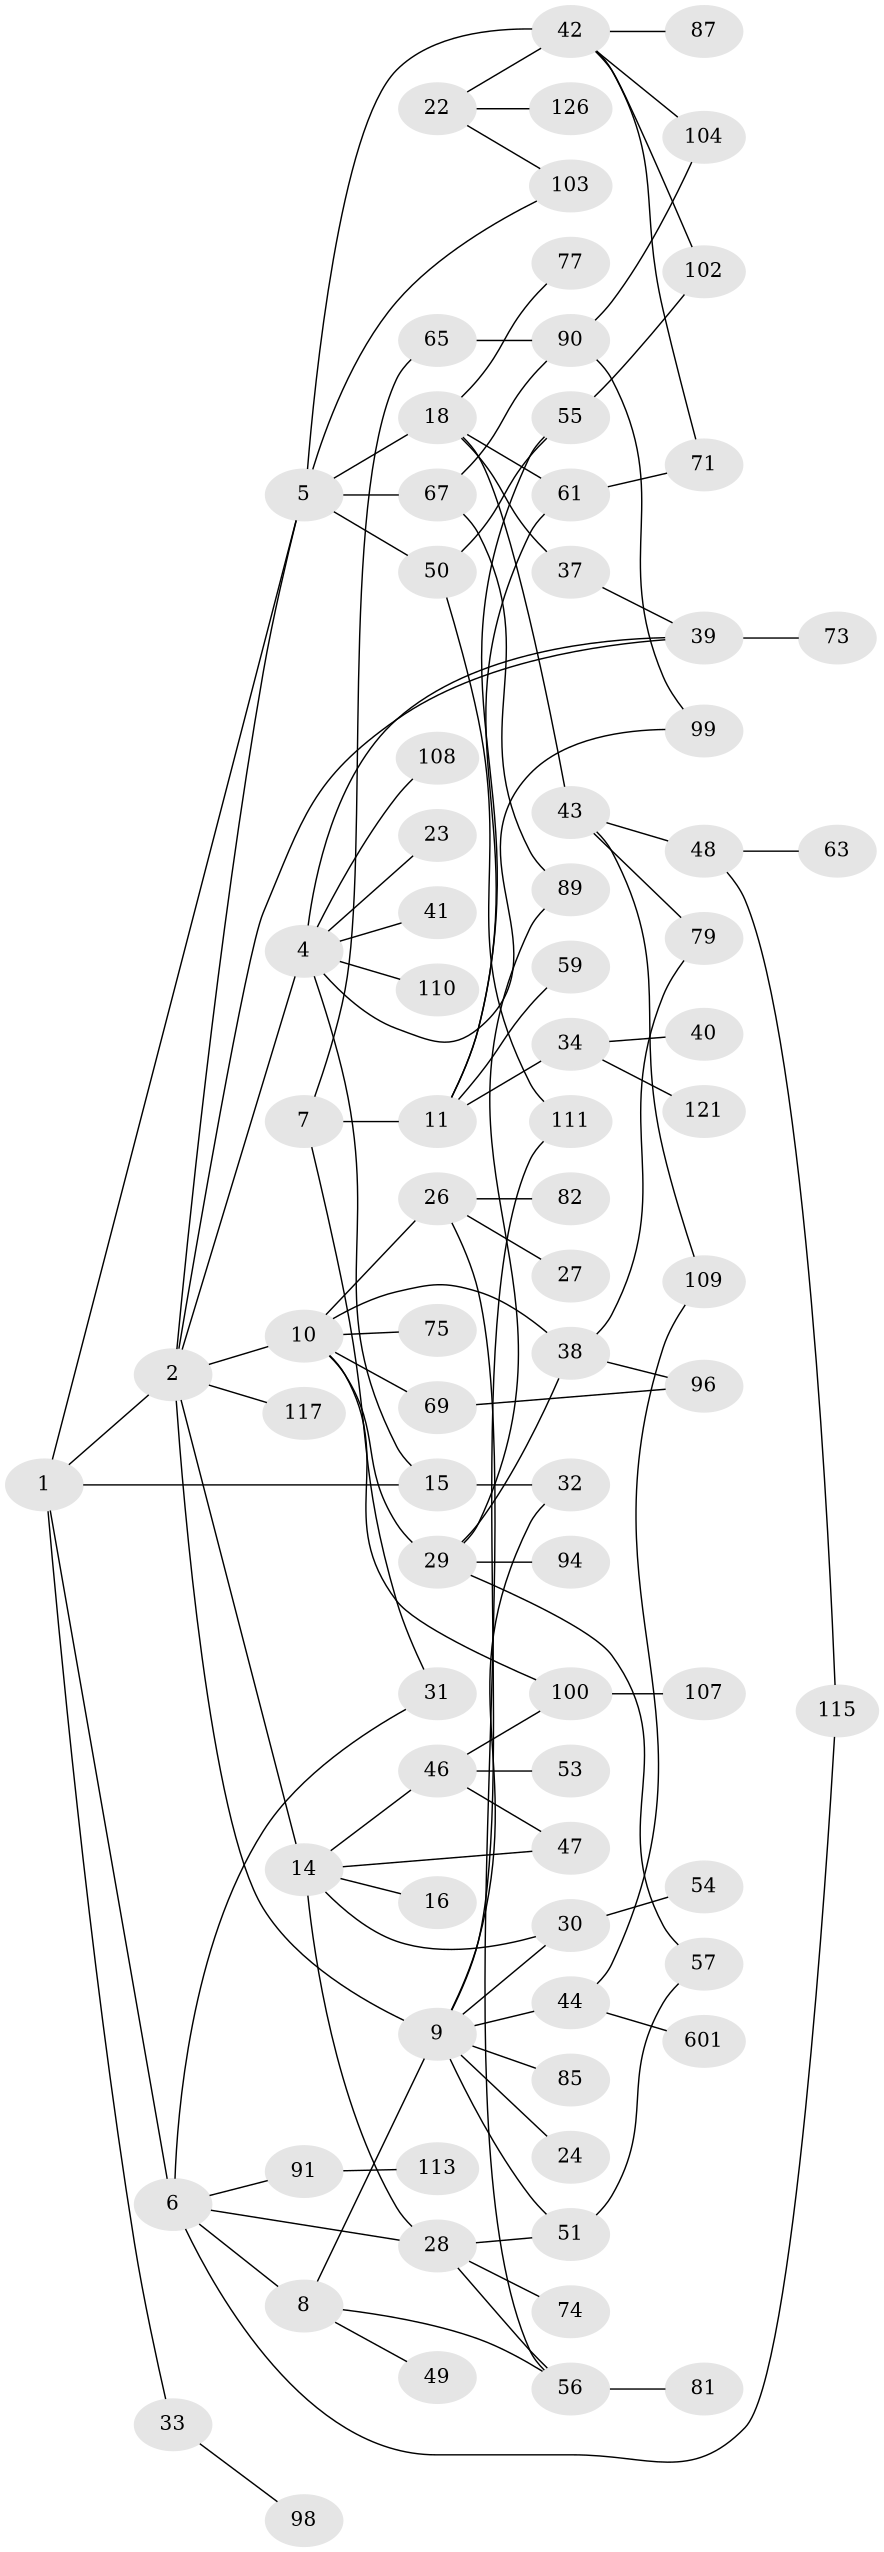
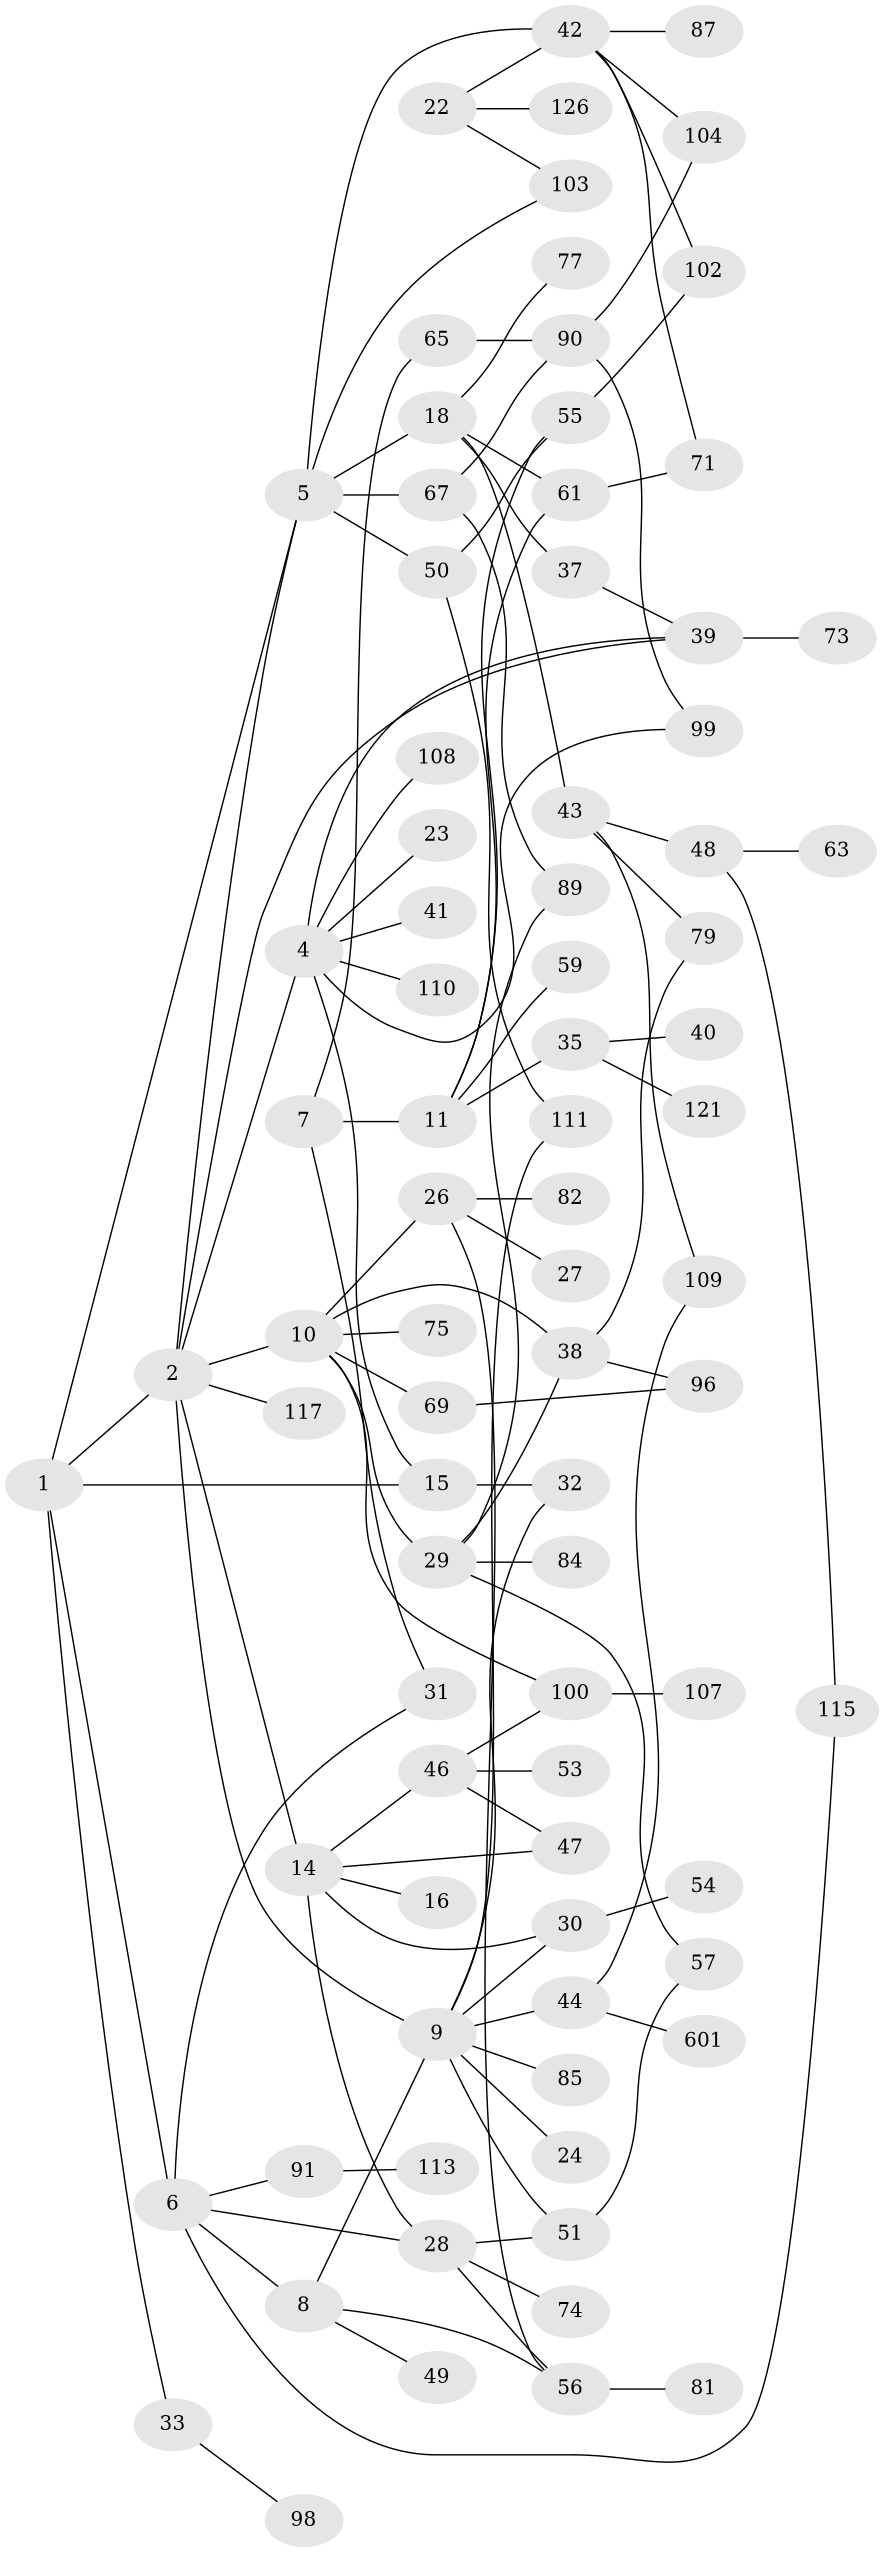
node "34": label "34" -> "35"
node "94": label "94" -> "84"
